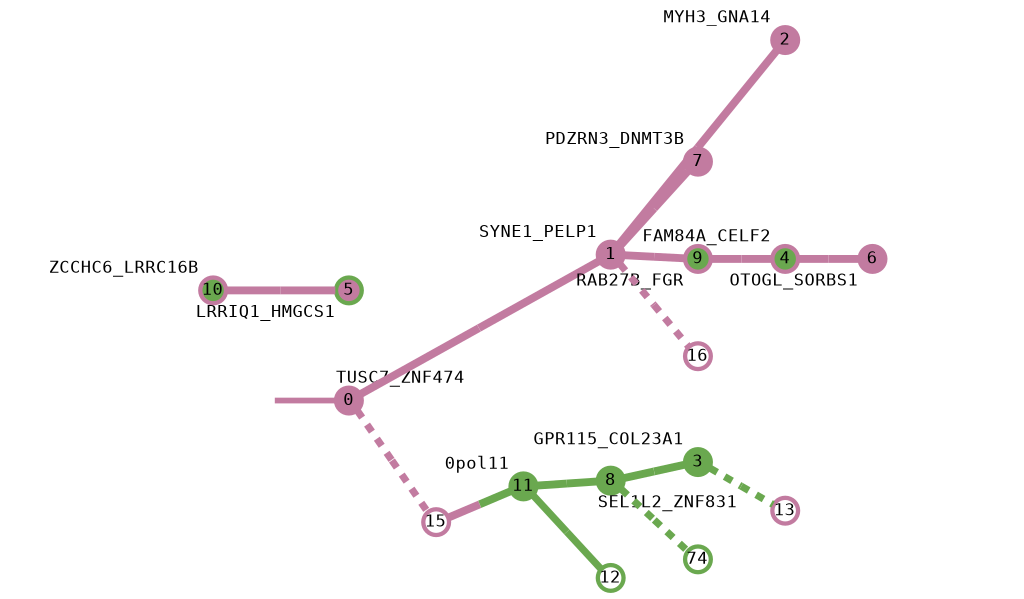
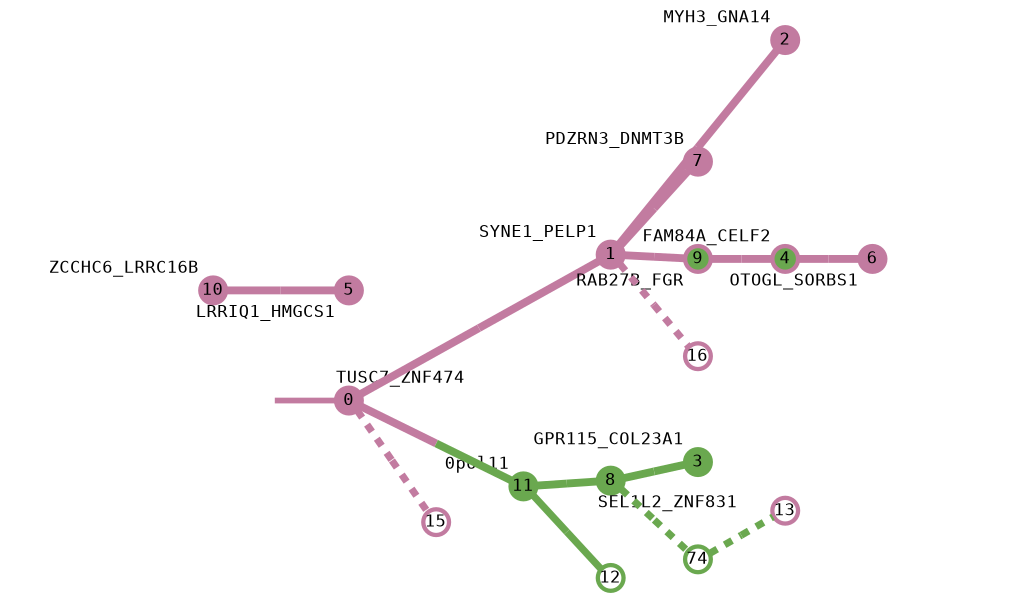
node "10 ZCCHC6_LRRC16B": fillcolor #6aa84fff -> #c27ba0ff
node "5 LRRIQ1_HMGCS1": color #6aa84fff -> #c27ba0ff
edge "3 GPR115_COL23A1" -> "13": now "74" -> "13"
edge "15" -> "11 0pol11": now "0 TUSC7_ZNF474" -> "11 0pol11"
